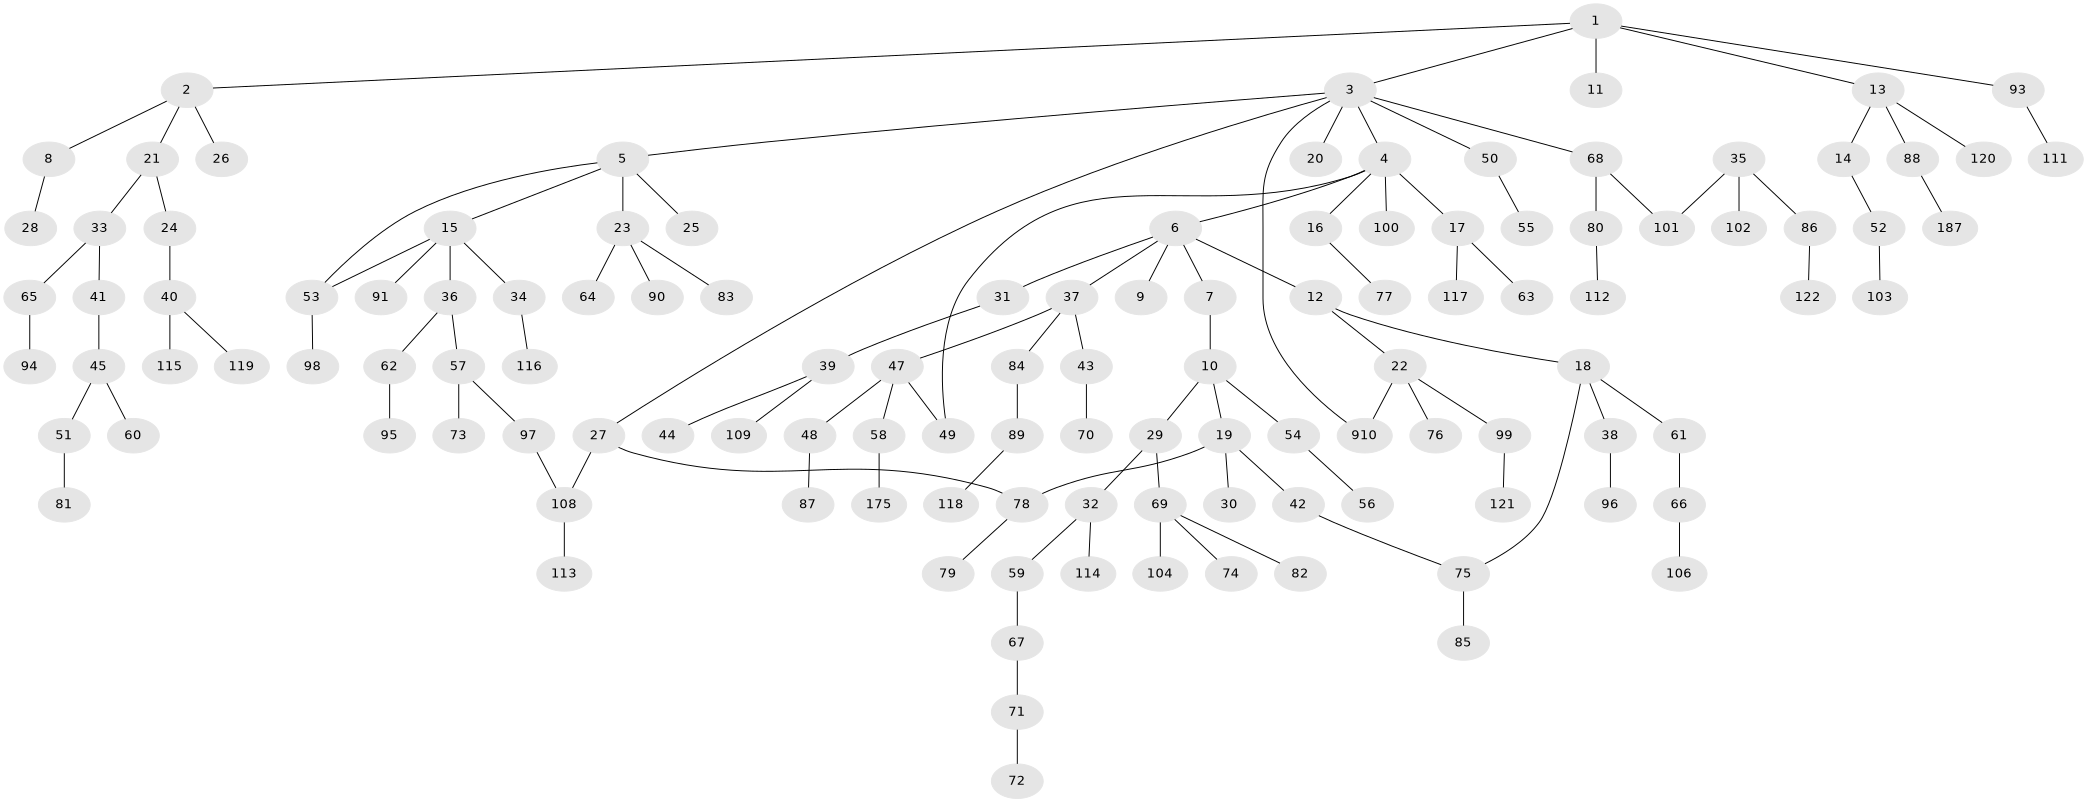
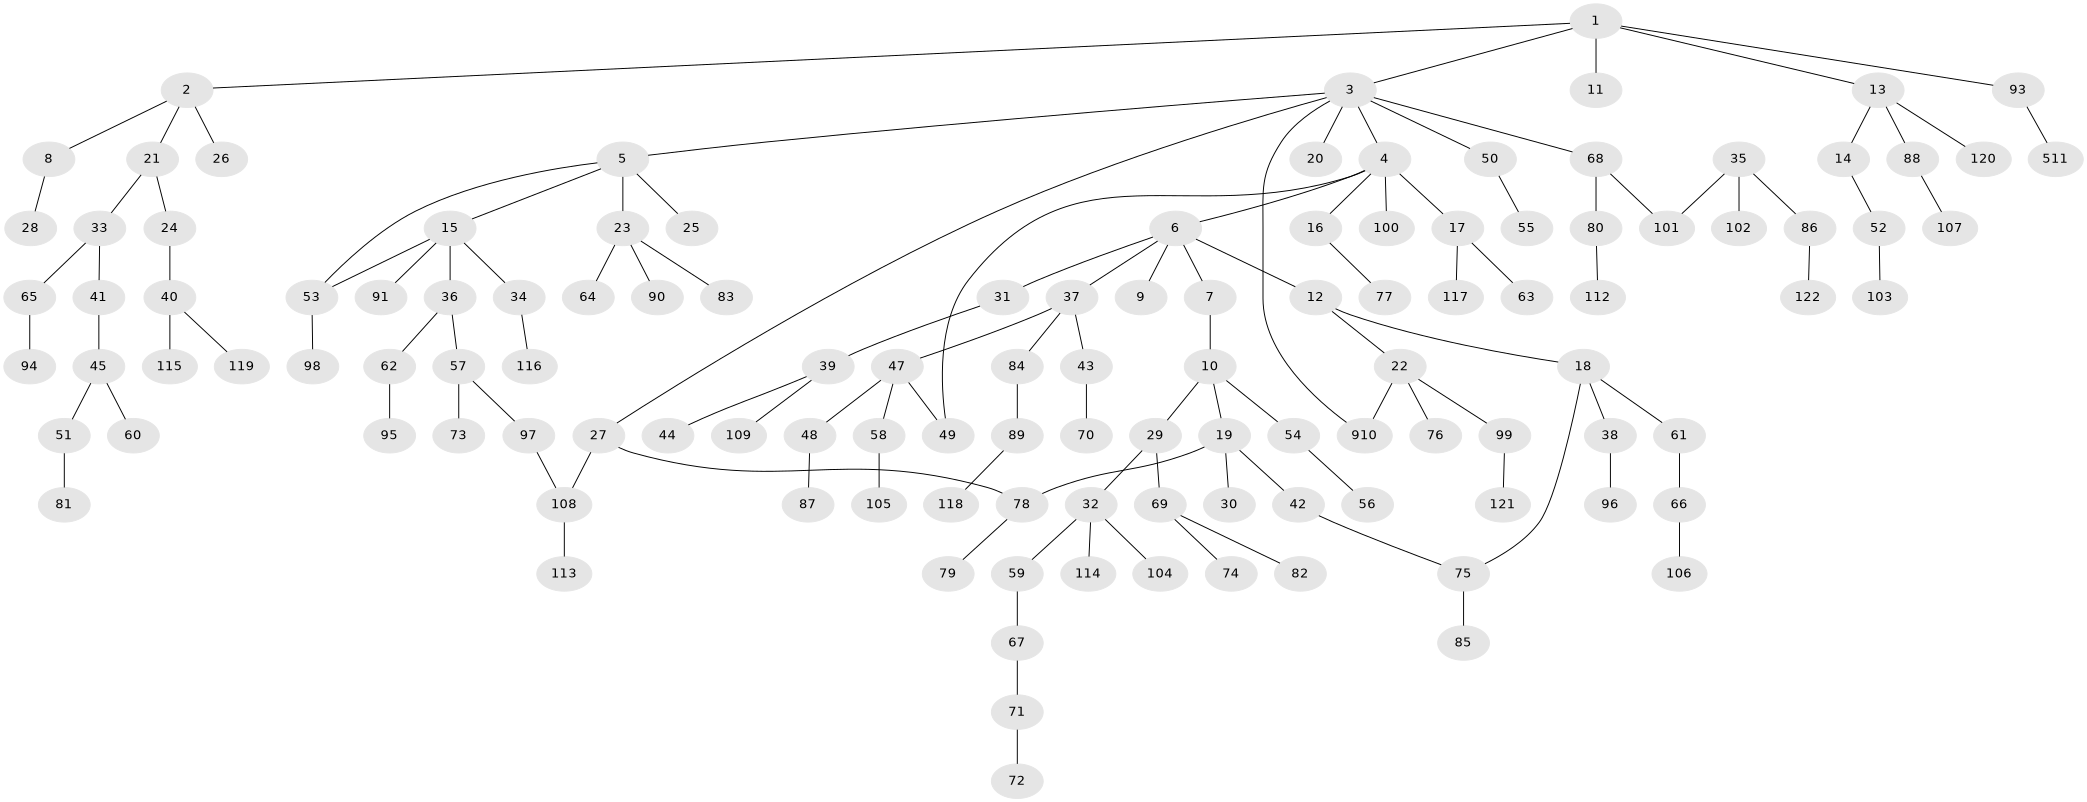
node "111": label "111" -> "511"
node "187": label "187" -> "107"
node "175": label "175" -> "105"
edge "69" -- "104": now "32" -- "104"
